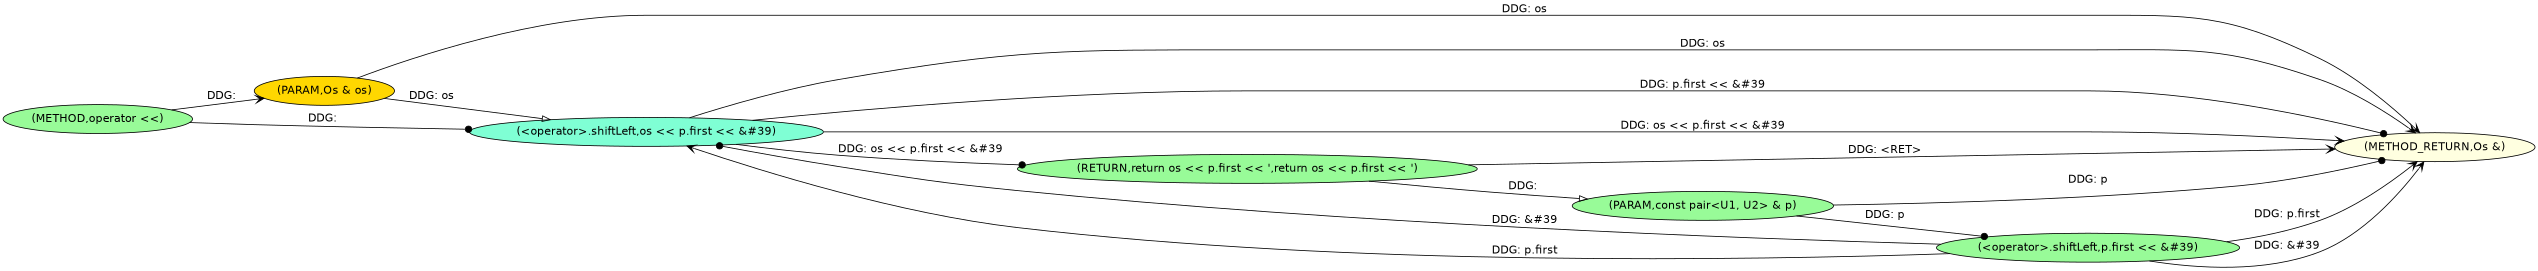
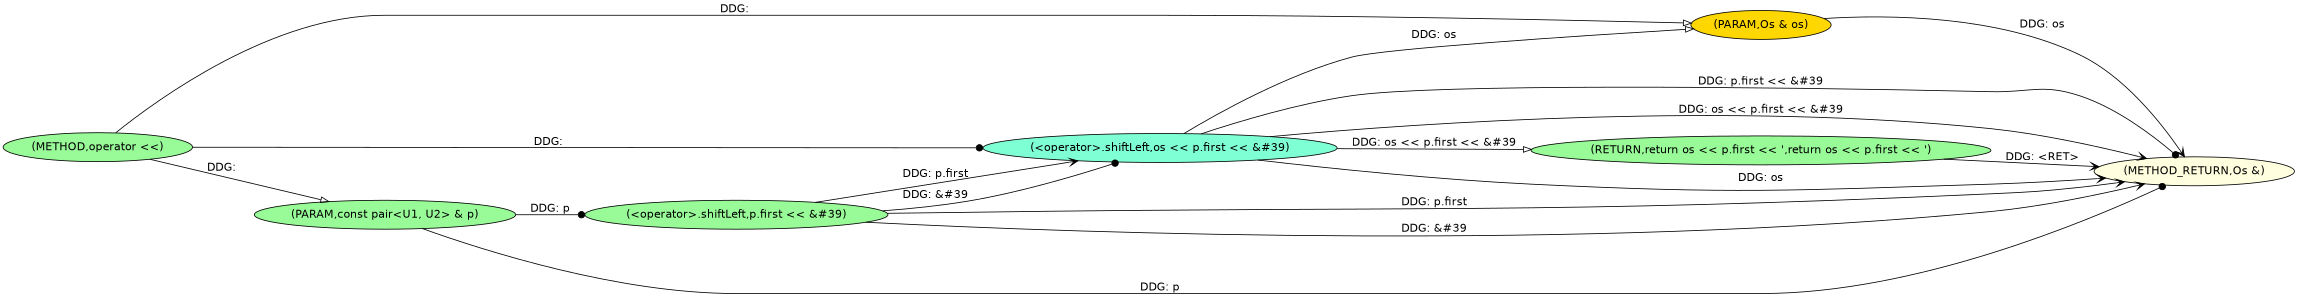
edge "(METHOD,operator <<)" -> "(PARAM,Os & os)": arrowhead vee -> onormal
edge "(PARAM,Os & os)" -> "(<operator>.shiftLeft,os << p.first << &#39)": reversed
edge "(<operator>.shiftLeft,os << p.first << &#39)" -> "(RETURN,return os << p.first << ',return os << p.first << ')": arrowhead dot -> onormal
edge "(RETURN,return os << p.first << ',return os << p.first << ')" -> "(PARAM,const pair<U1, U2> & p)": now "(METHOD,operator <<)" -> "(PARAM,const pair<U1, U2> & p)"
